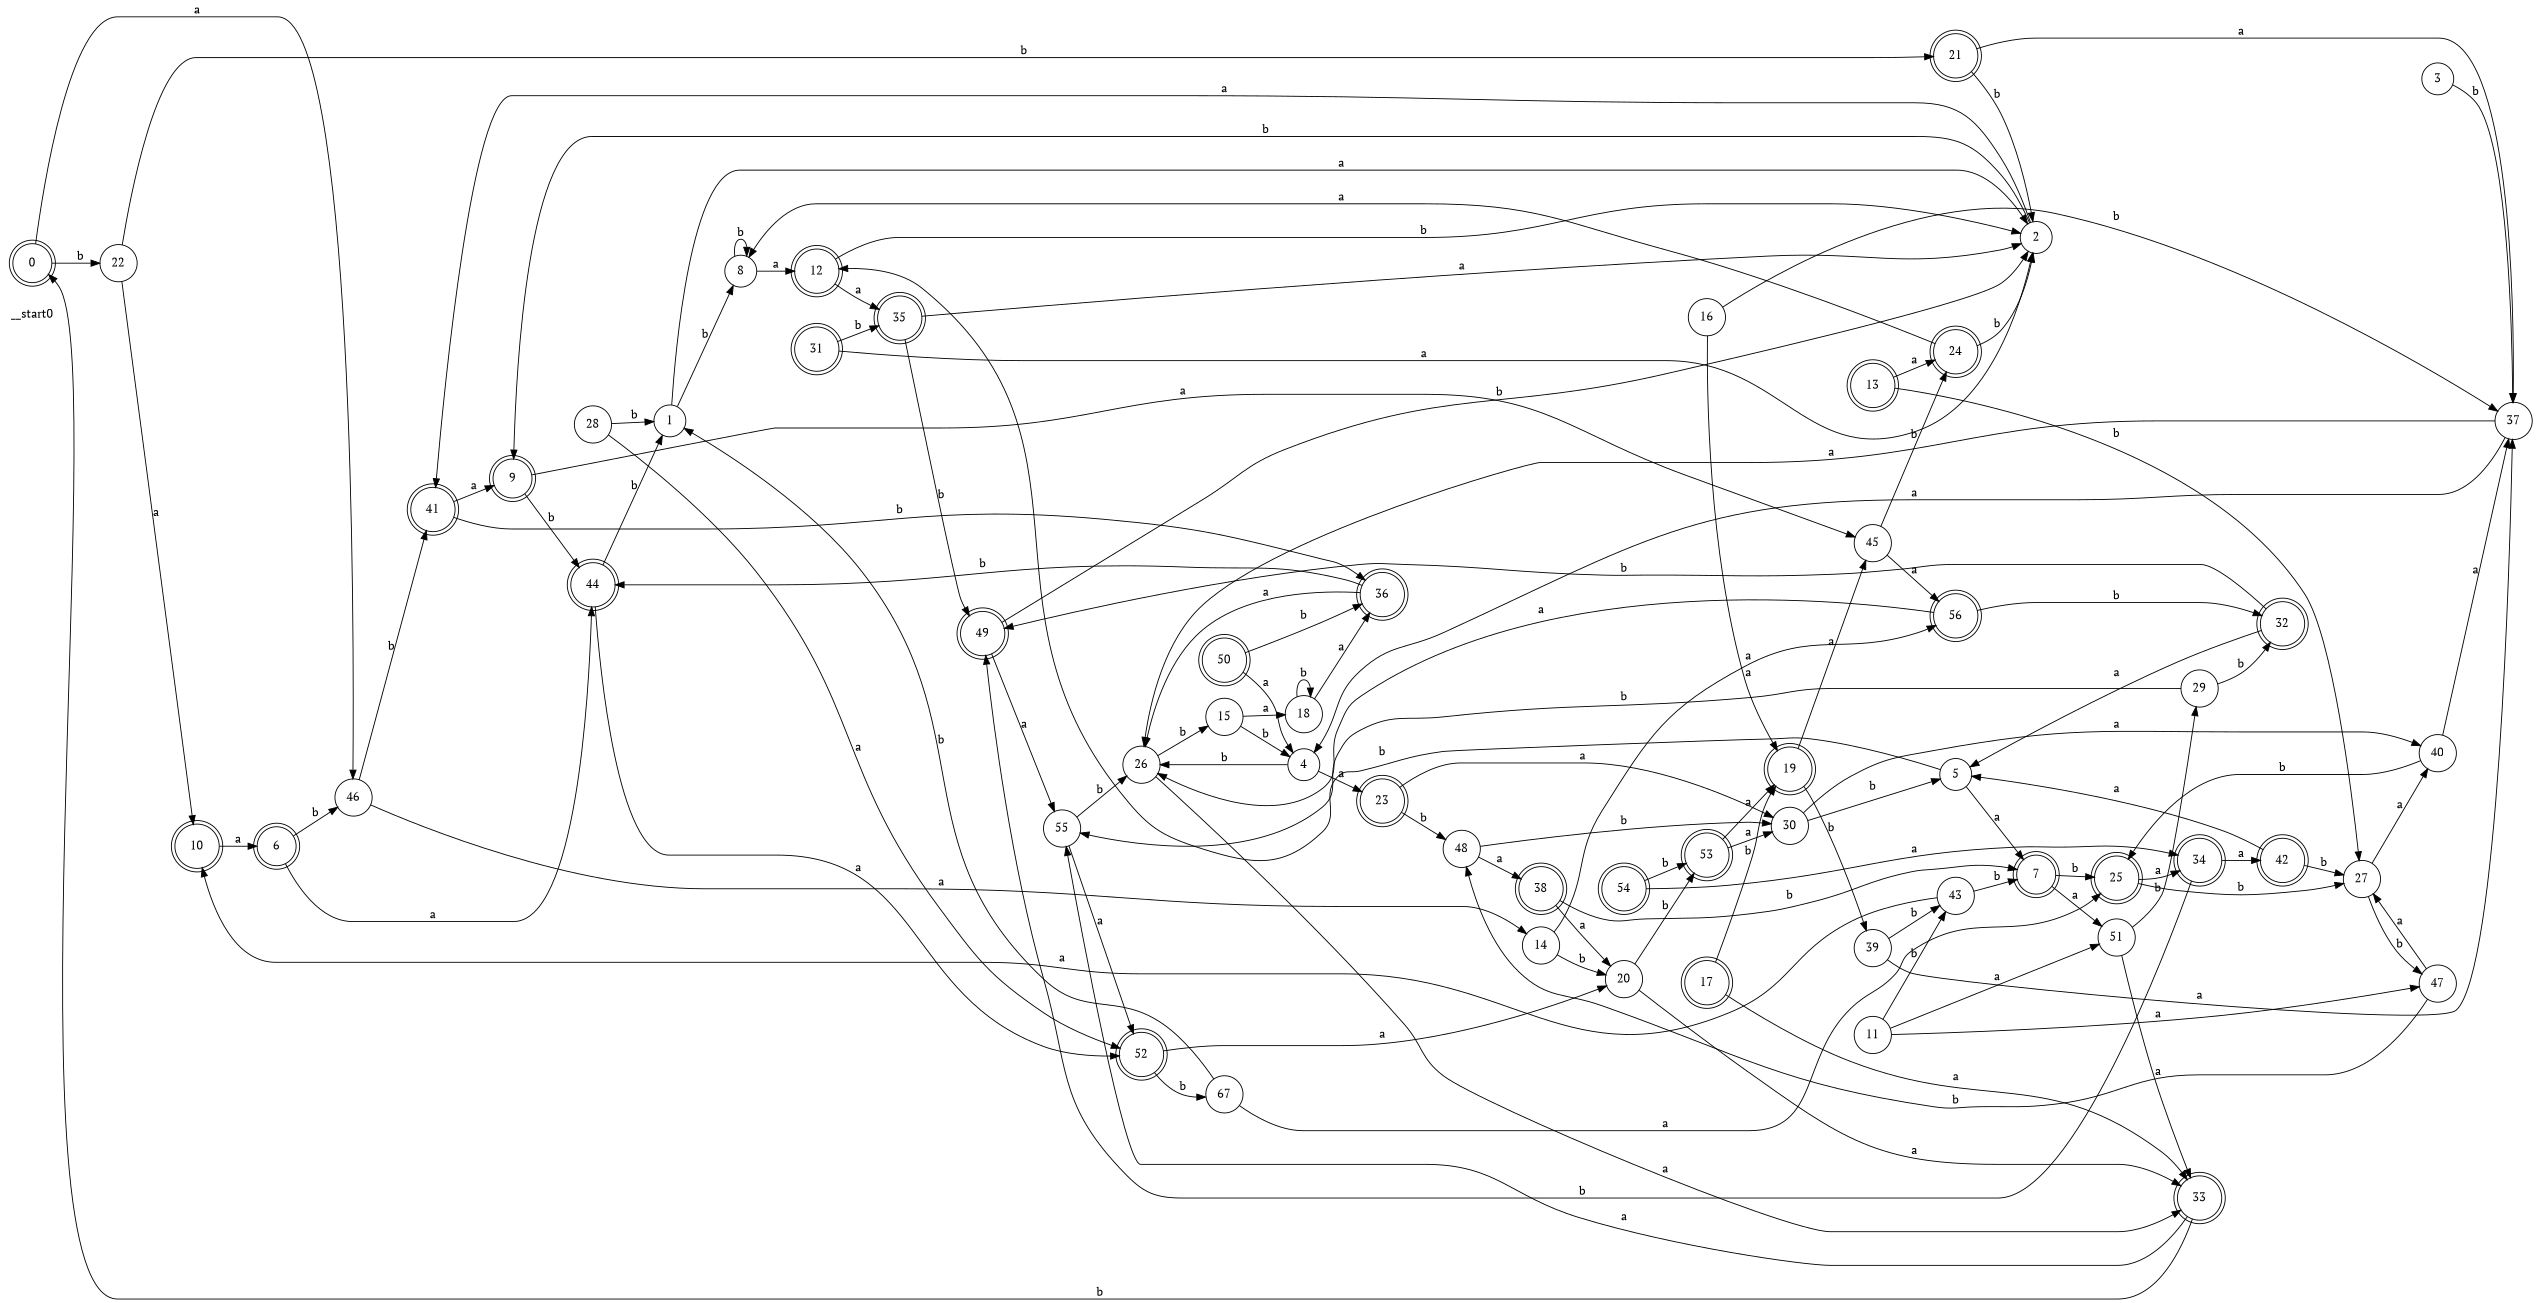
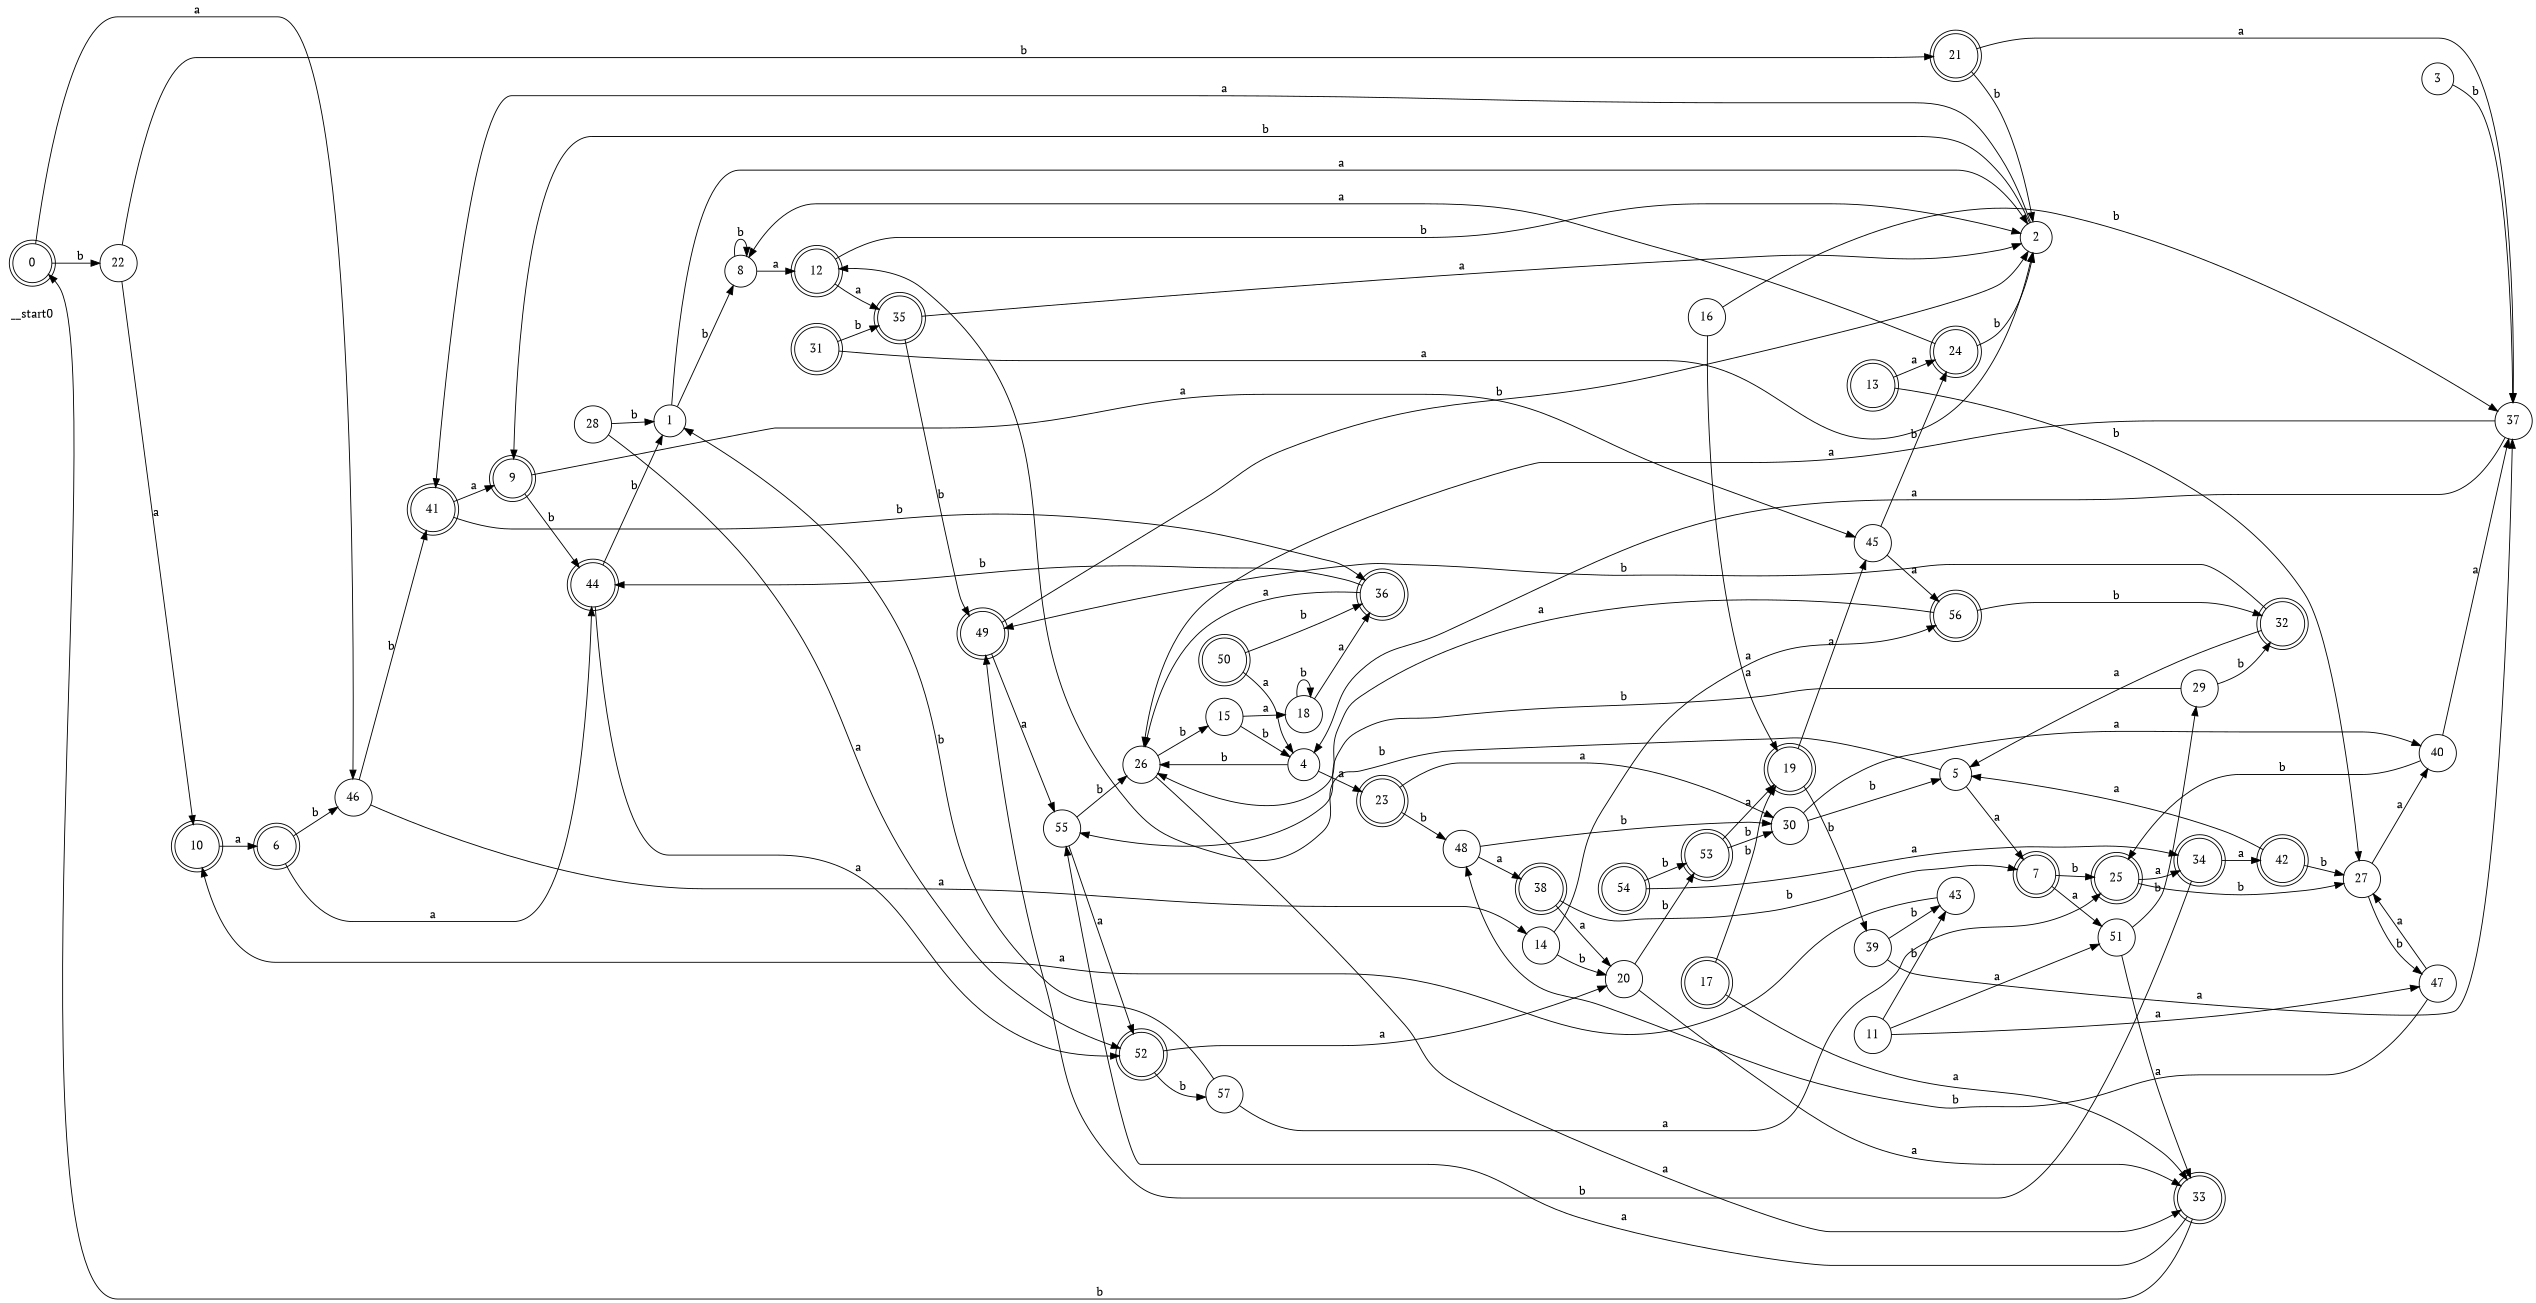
edge "53" -> "30": label "a" -> "b"
edge "43" -> "7": removed, label "b"
node "67": label "67" -> "57"
